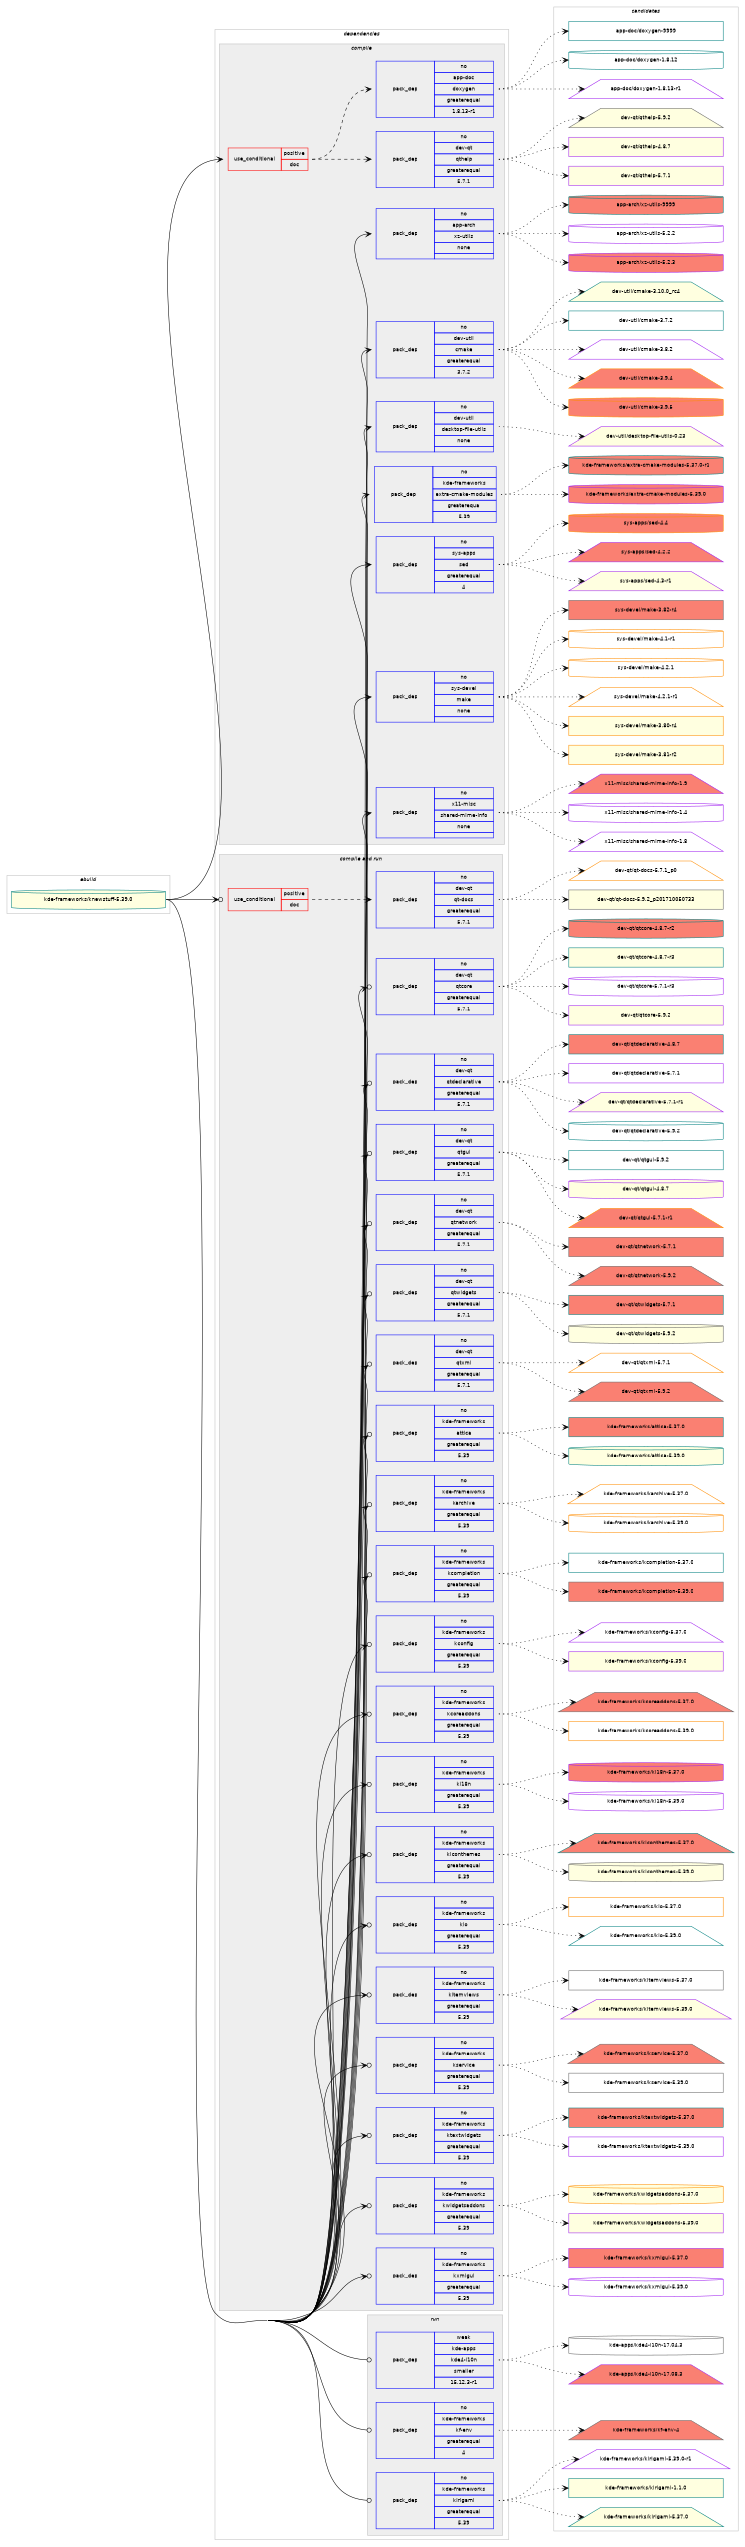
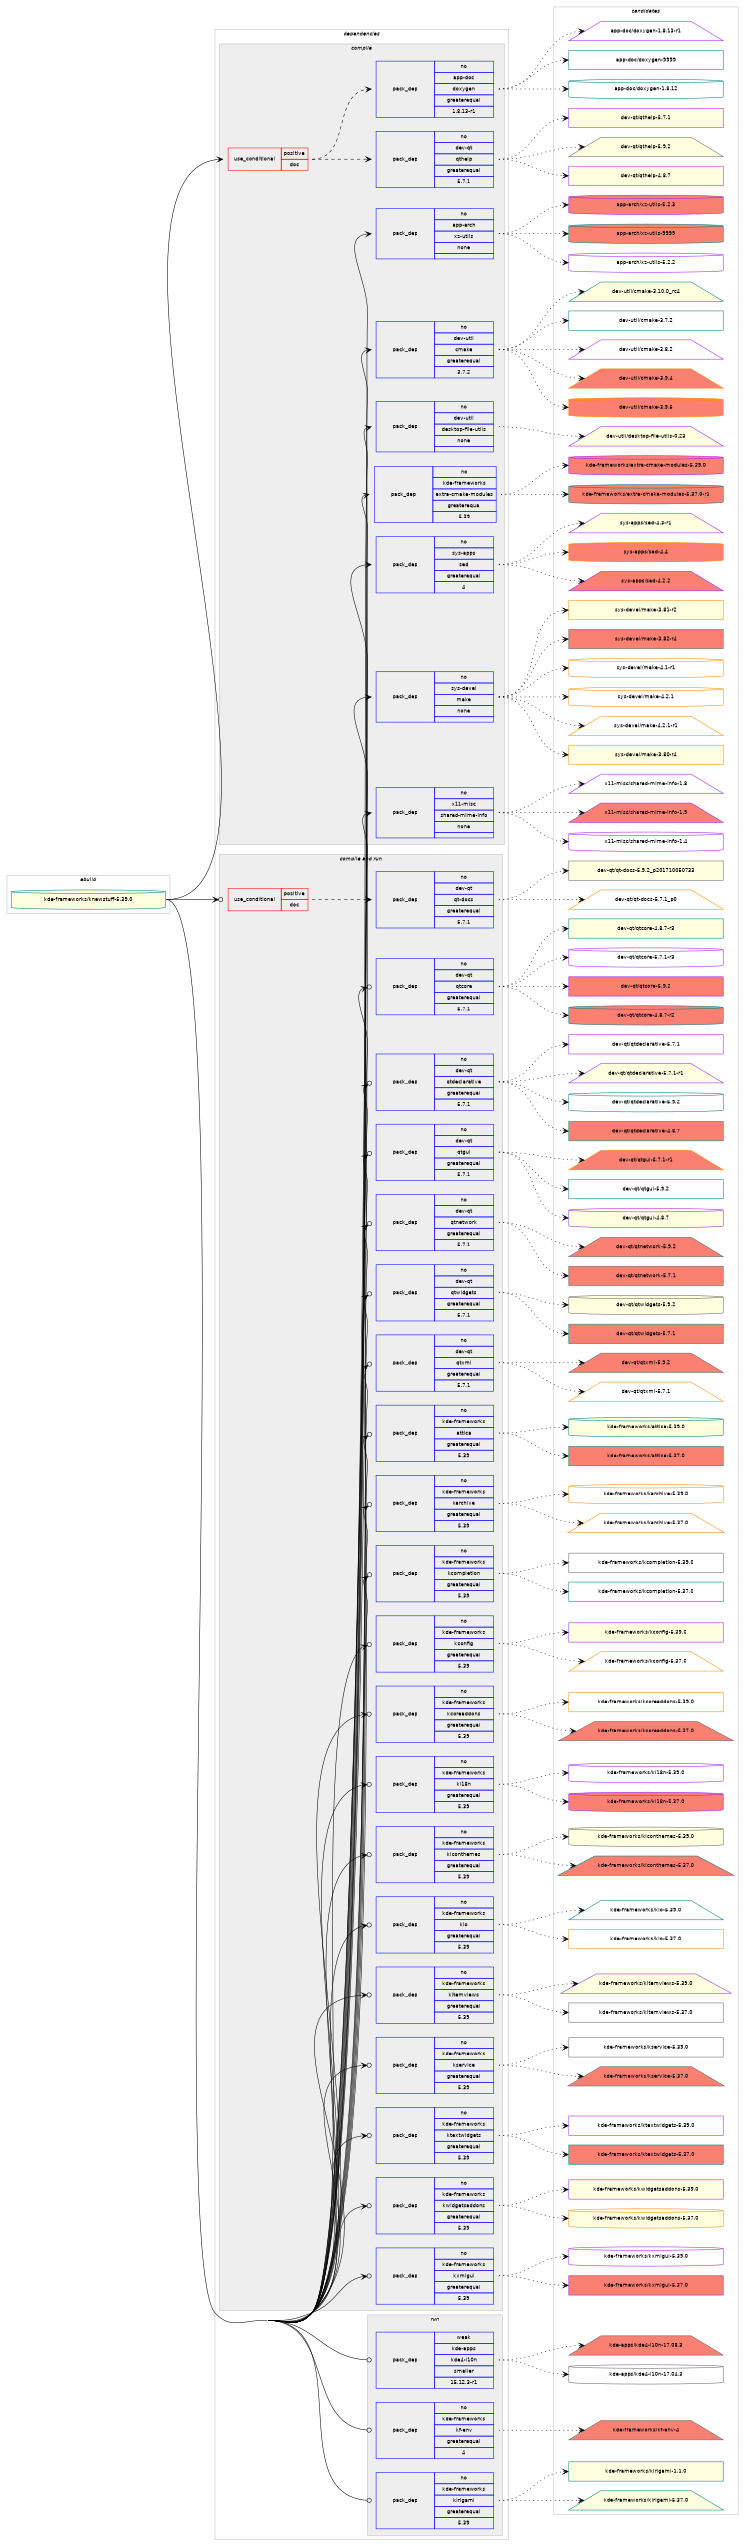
node "dev-qt/qtcore-5.9.2": fillcolor lightyellow -> salmon
node "kde-frameworks/kcompletion-5.39.0": fillcolor salmon -> white
node "kde-frameworks/kconfig-5.37.0": color purple -> darkorange
node "kde-apps/kde4-l10n-17.08.3": color purple -> gray40
node "kde-frameworks/kirigami-5.39.0-r1": removed
